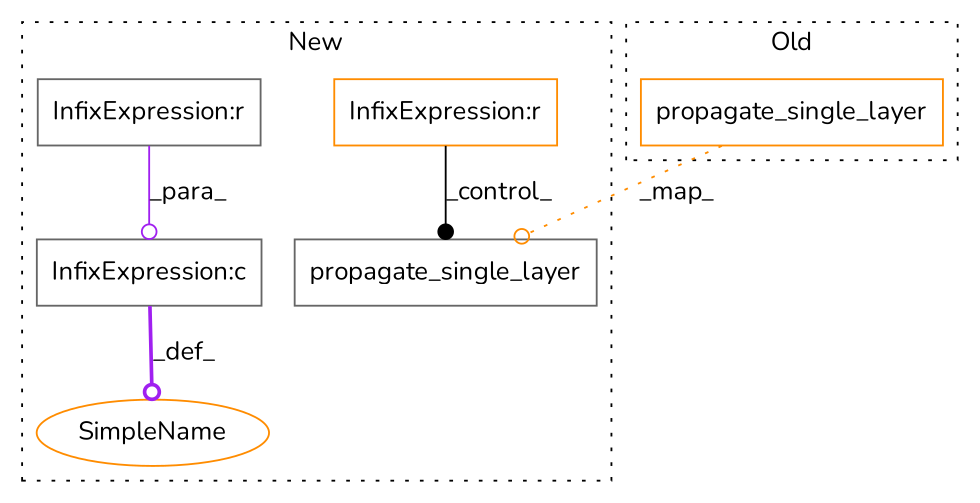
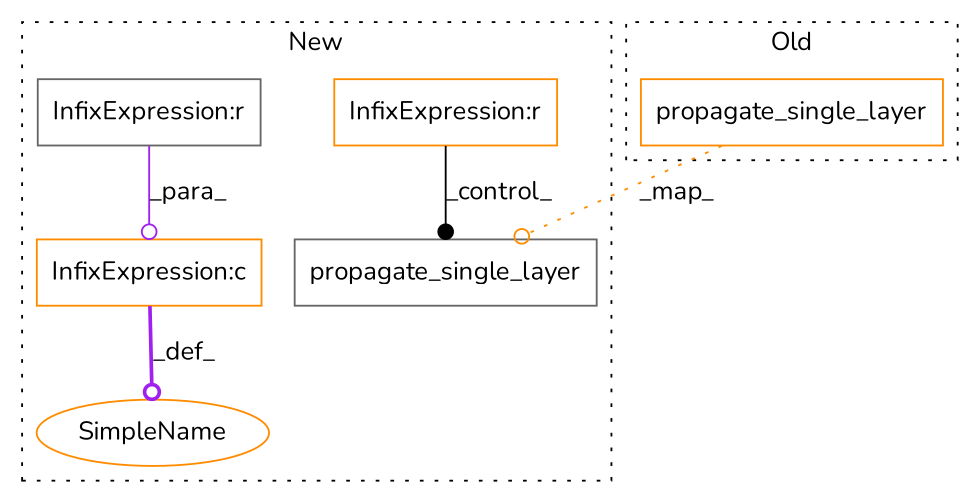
node "InfixExpression:c": color gray40 -> darkorange
